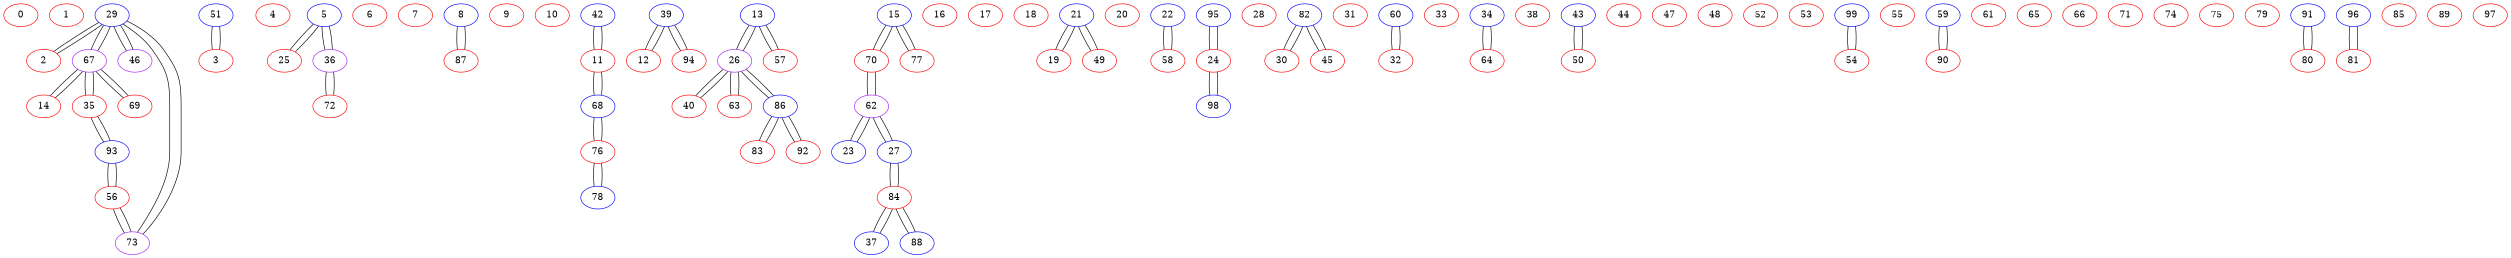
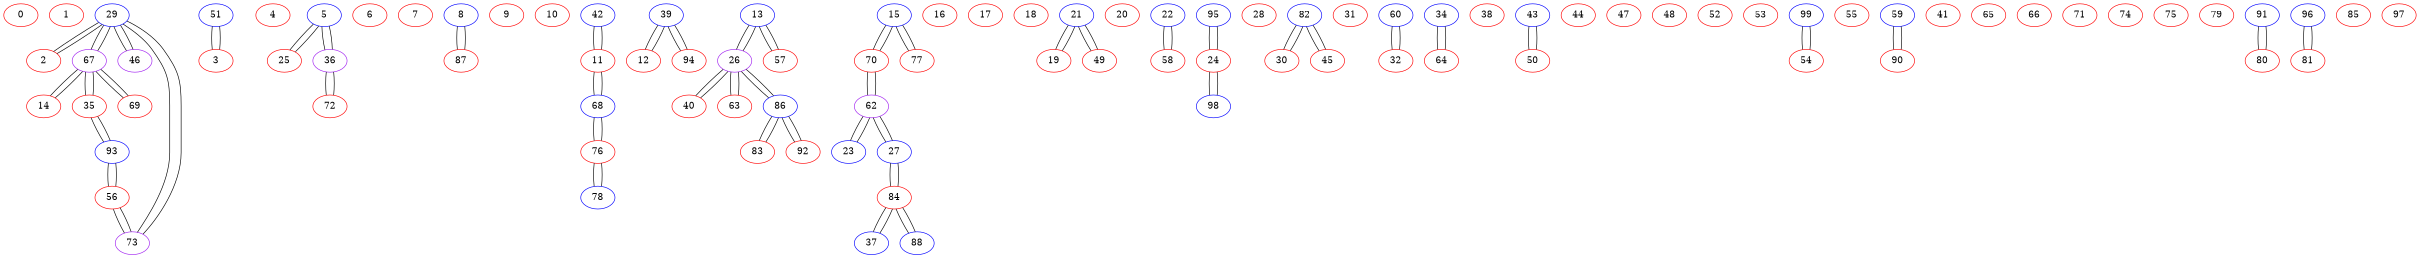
node "33": removed
node "61": label "61" -> "41"
node "89": removed
